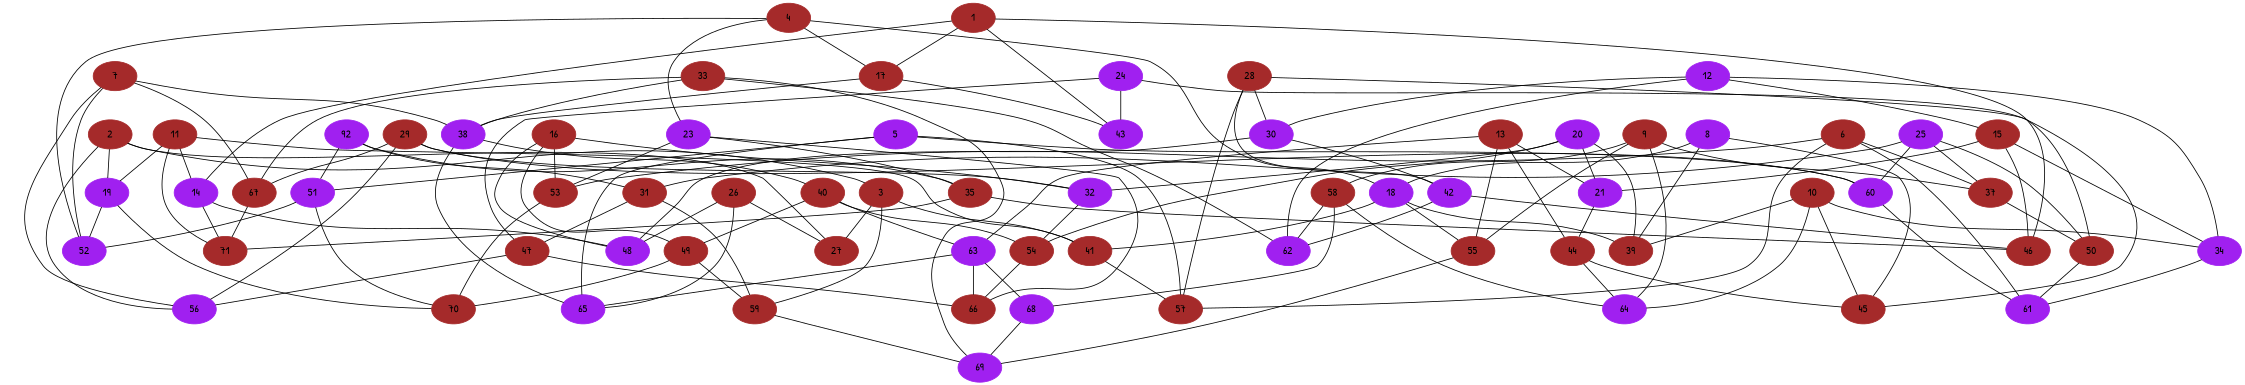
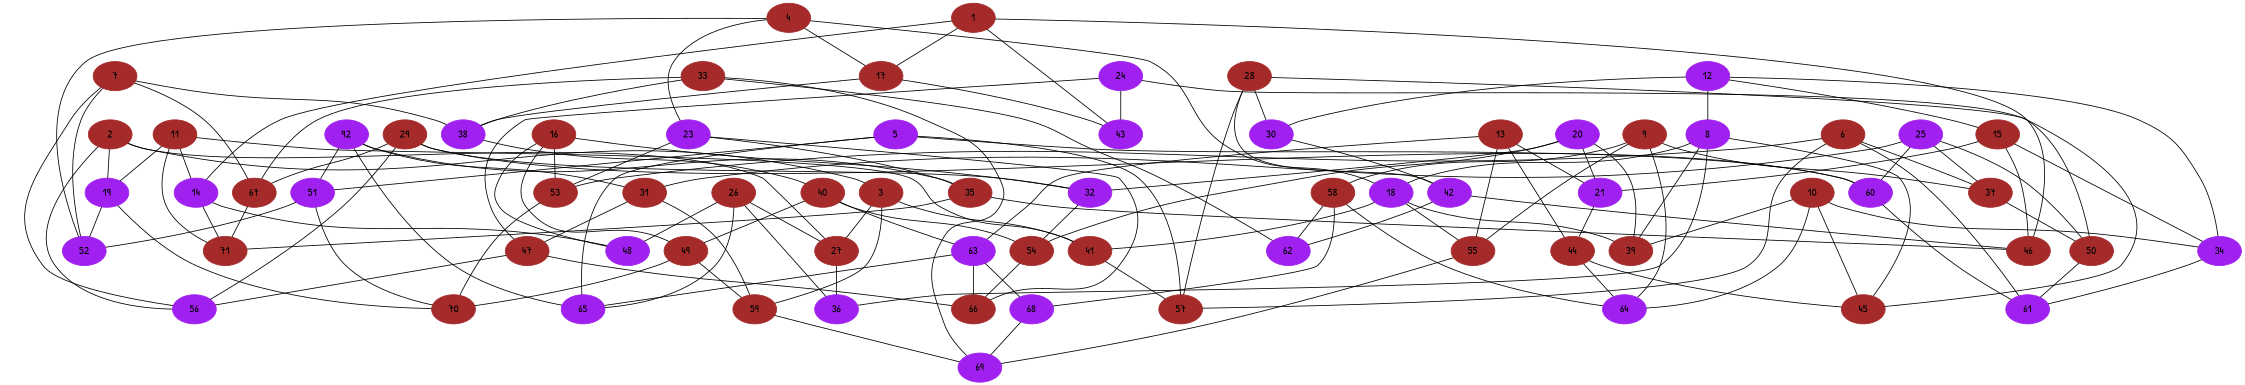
edge "12" -- "62": now "12" -- "8"
edge "30" -- "48": removed
edge "38" -- "65": now "92" -- "65"
node "36": added
